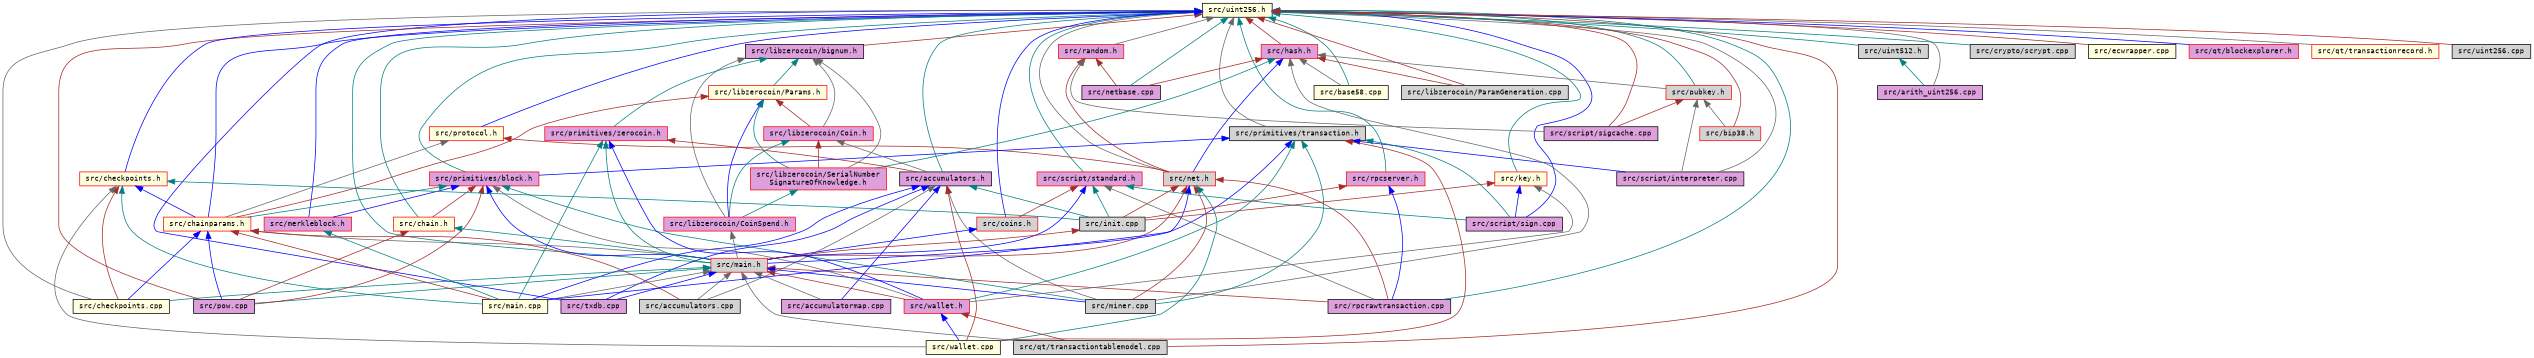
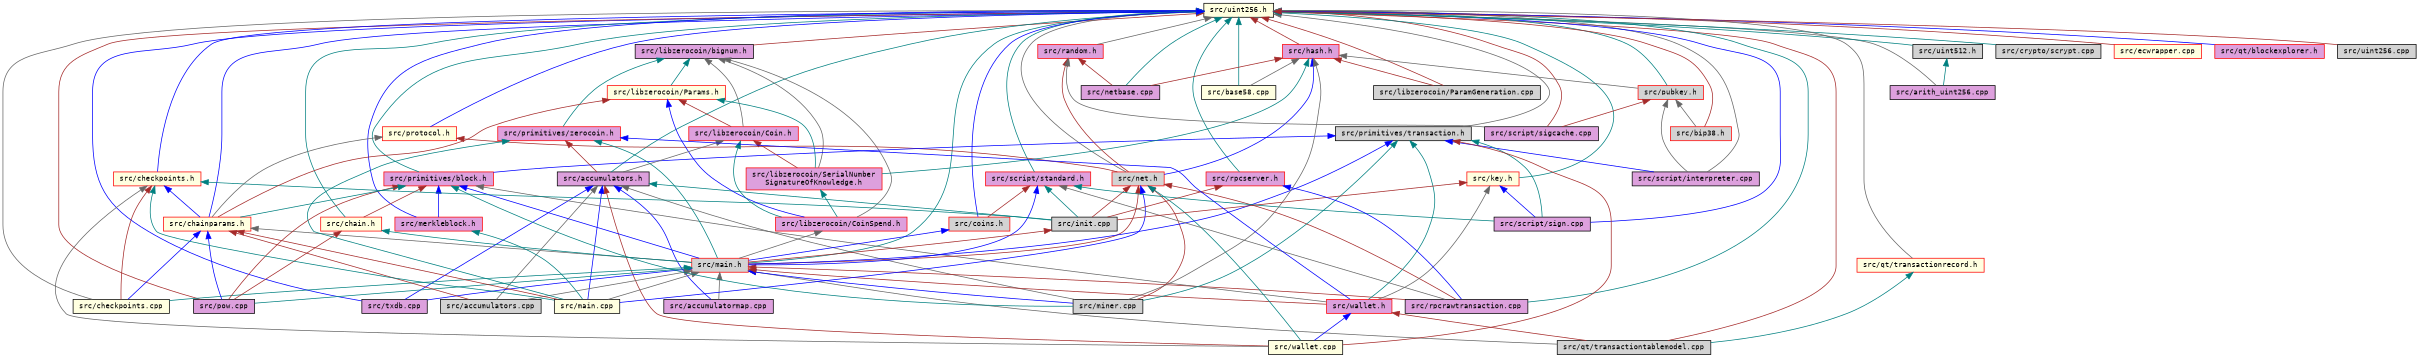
node "src/ecwrapper.cpp": color black -> red
edge "src/qt/transactiontablemodel.cpp" -> "src/qt/transactionrecord.h": added
